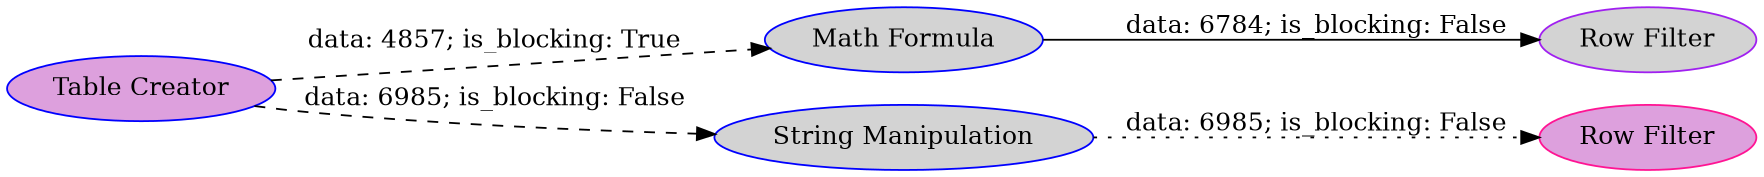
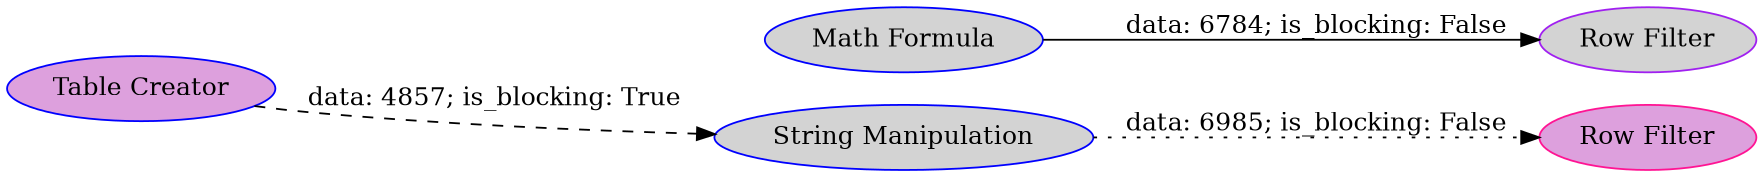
edge "Table Creator" -> "Math Formula": removed, label "data: 4857; is_blocking: True"
edge "Table Creator" -> "String Manipulation": label "data: 6985; is_blocking: False" -> "data: 4857; is_blocking: True"
